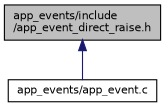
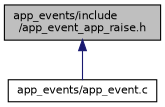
node "app_events/include /app_event_direct_raise.h": label "app_events/include /app_event_direct_raise.h" -> "app_events/include /app_event_app_raise.h"
